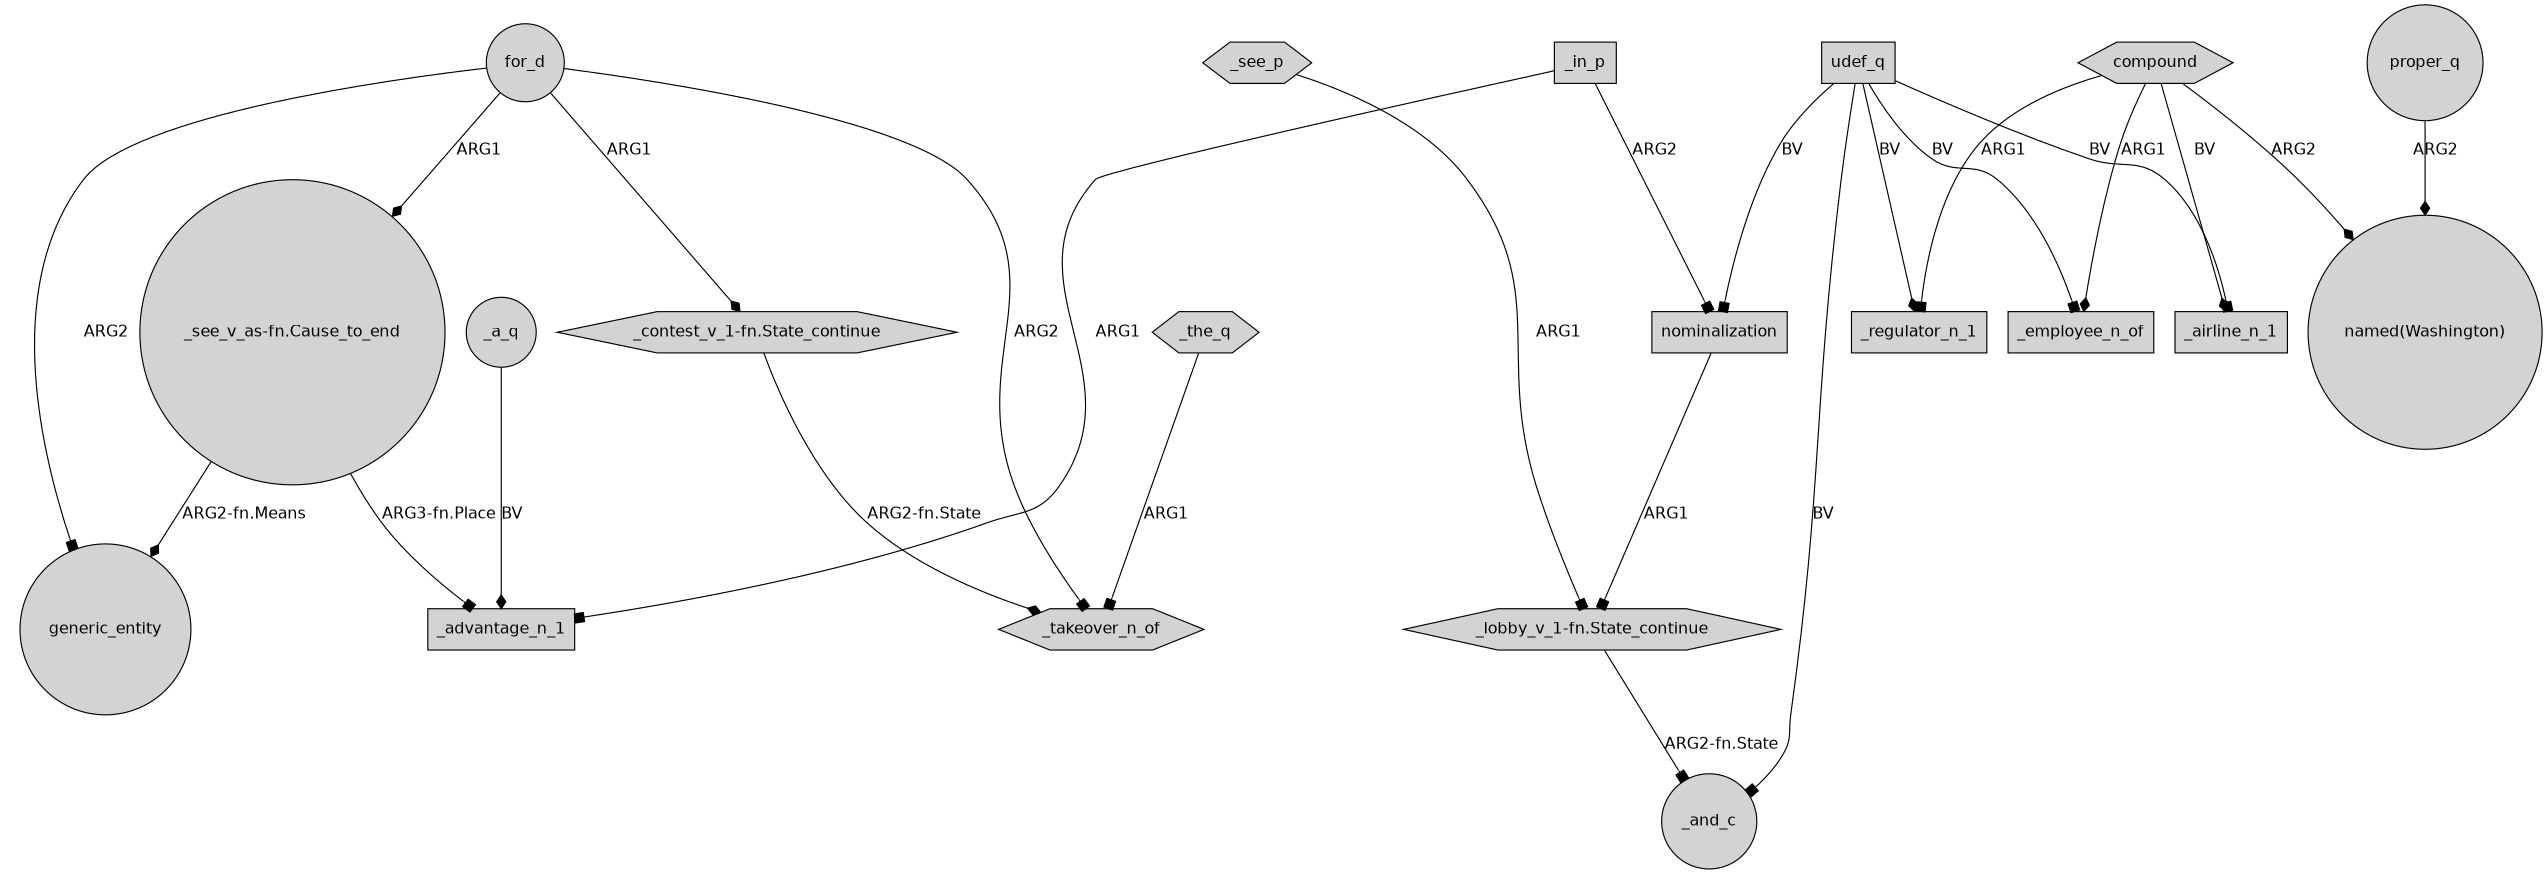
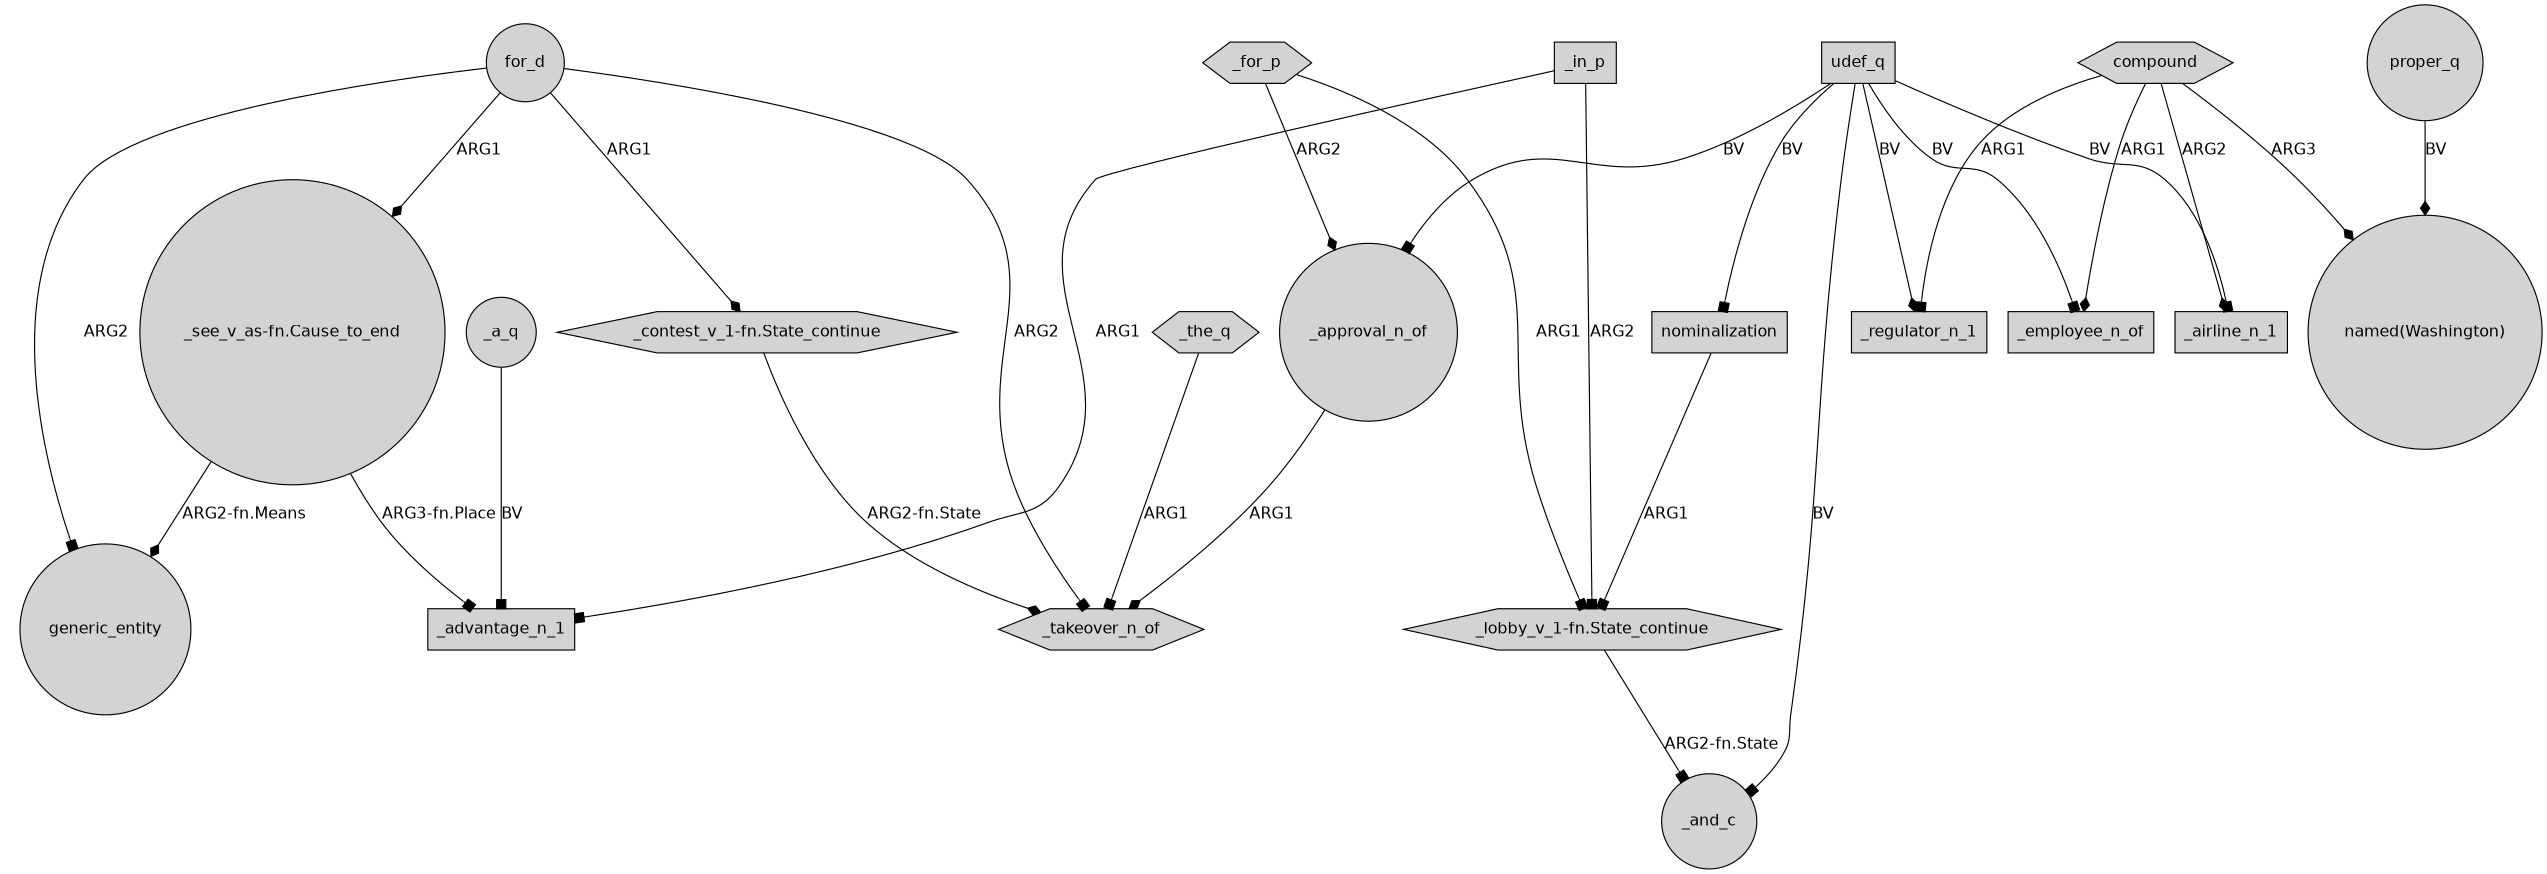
node "_see_p": label "_see_p" -> "_for_p"
edge "compound" -> "_airline_n_1": label "BV" -> "ARG2"
edge "compound" -> "named(Washington)": label "ARG2" -> "ARG3"
edge "proper_q" -> "named(Washington)": label "ARG2" -> "BV"
edge "_in_p" -> "nominalization": now "_in_p" -> "_lobby_v_1-fn.State_continue"
node "_approval_n_of": added
edge "_a_q" -> "_advantage_n_1": arrowhead diamond -> box
